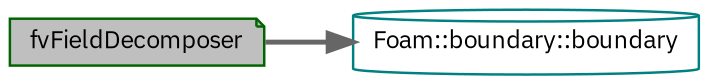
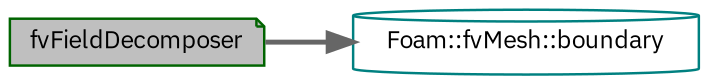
node "Foam::boundary::boundary": label "Foam::boundary::boundary" -> "Foam::fvMesh::boundary"
